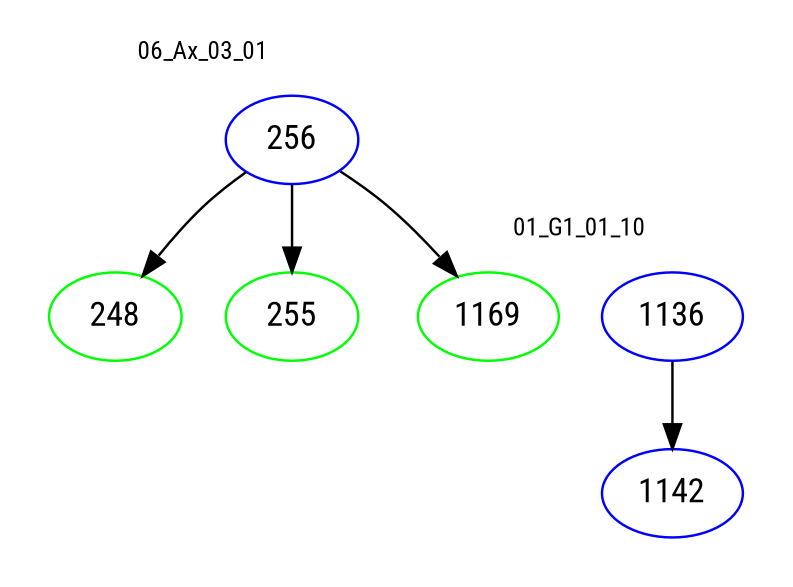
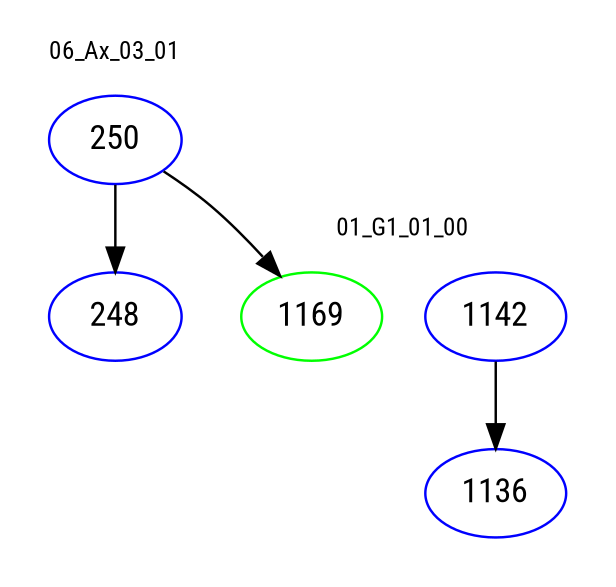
node "256": label "256" -> "250"
cluster "01_G1_01_10": label "01_G1_01_10" -> "01_G1_01_00"
node "248": color green -> blue
node "255": removed
edge "1136" -> "1142": reversed
